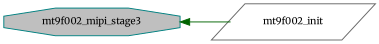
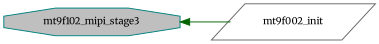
node "mt9f002_mipi_stage3": label "mt9f002_mipi_stage3" -> "mt9f102_mipi_stage3"
